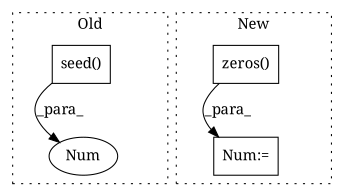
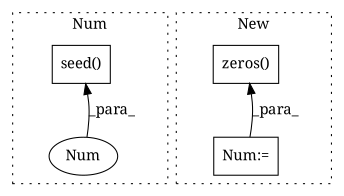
cluster "Old": label "Old" -> "Num"
edge "zeros()" -> "Num:=": reversed
edge "seed()" -> "Num": reversed
